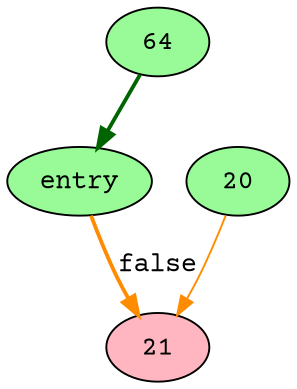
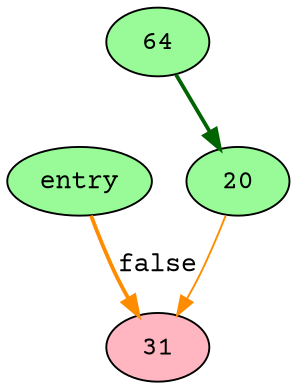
edge "64" -> "entry": now "64" -> "20"
node "21": label "21" -> "31"
